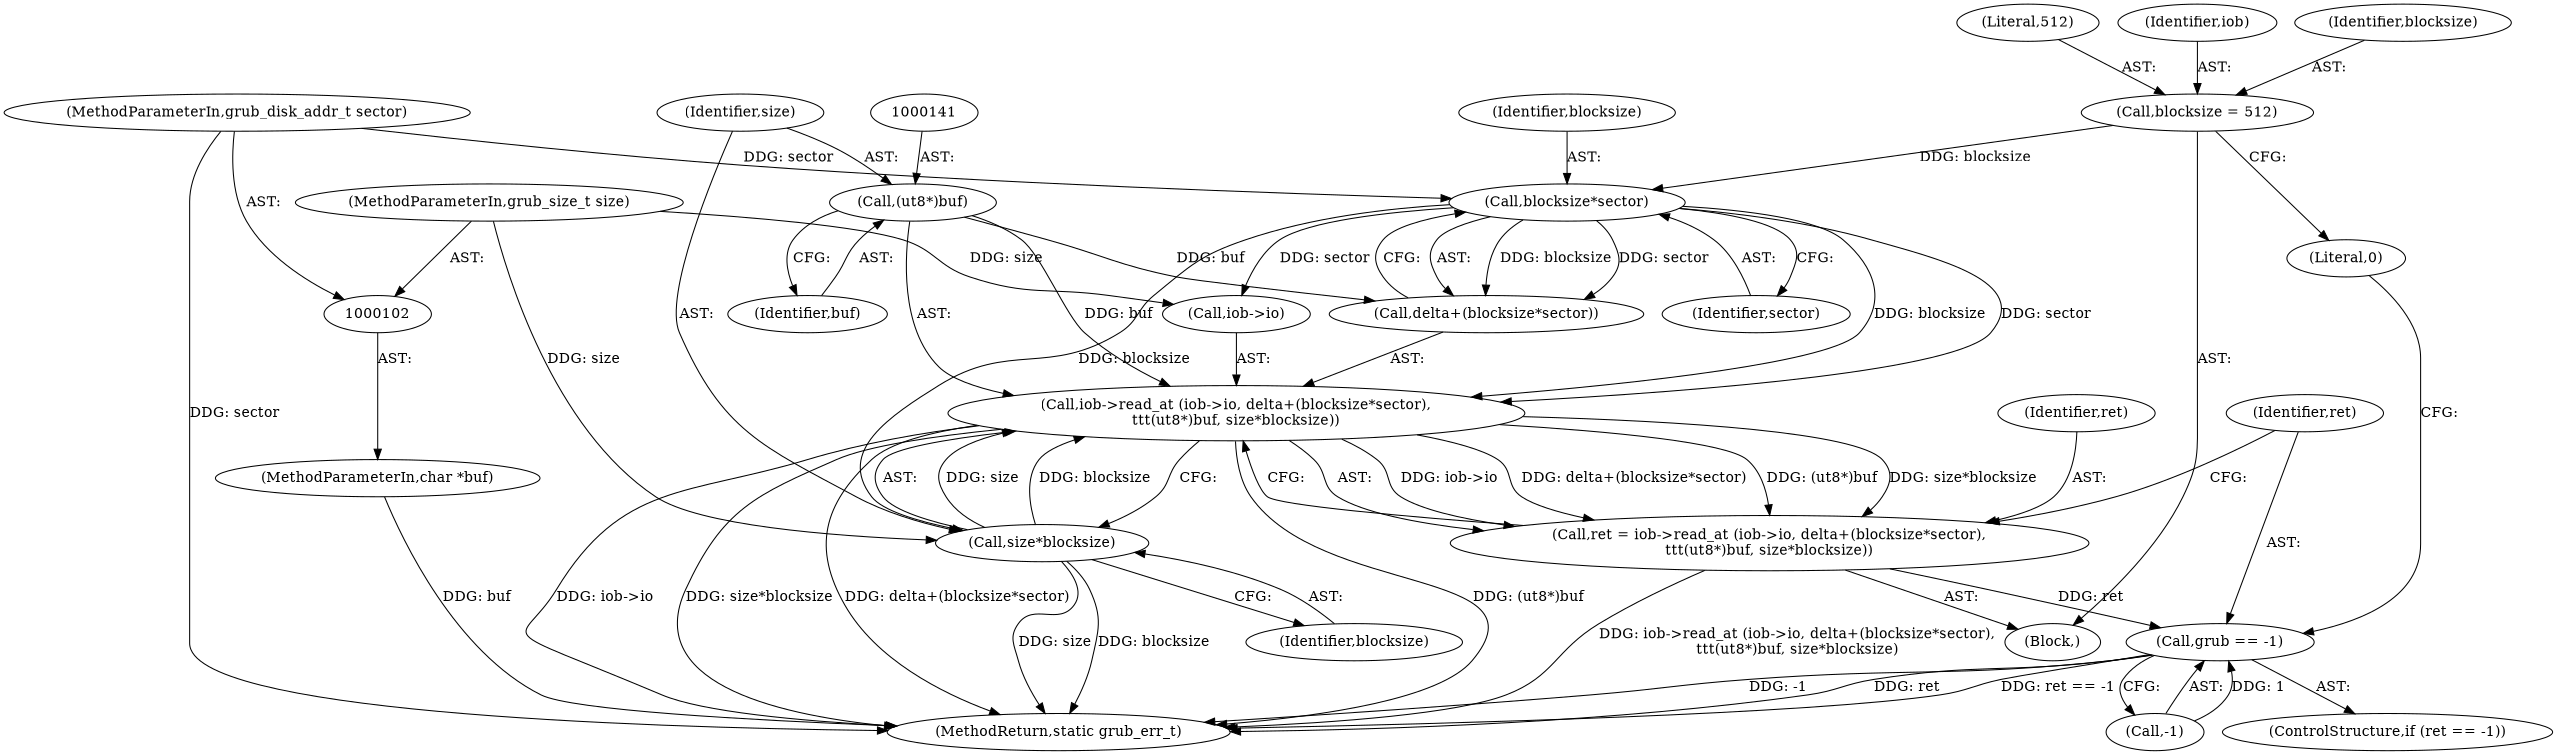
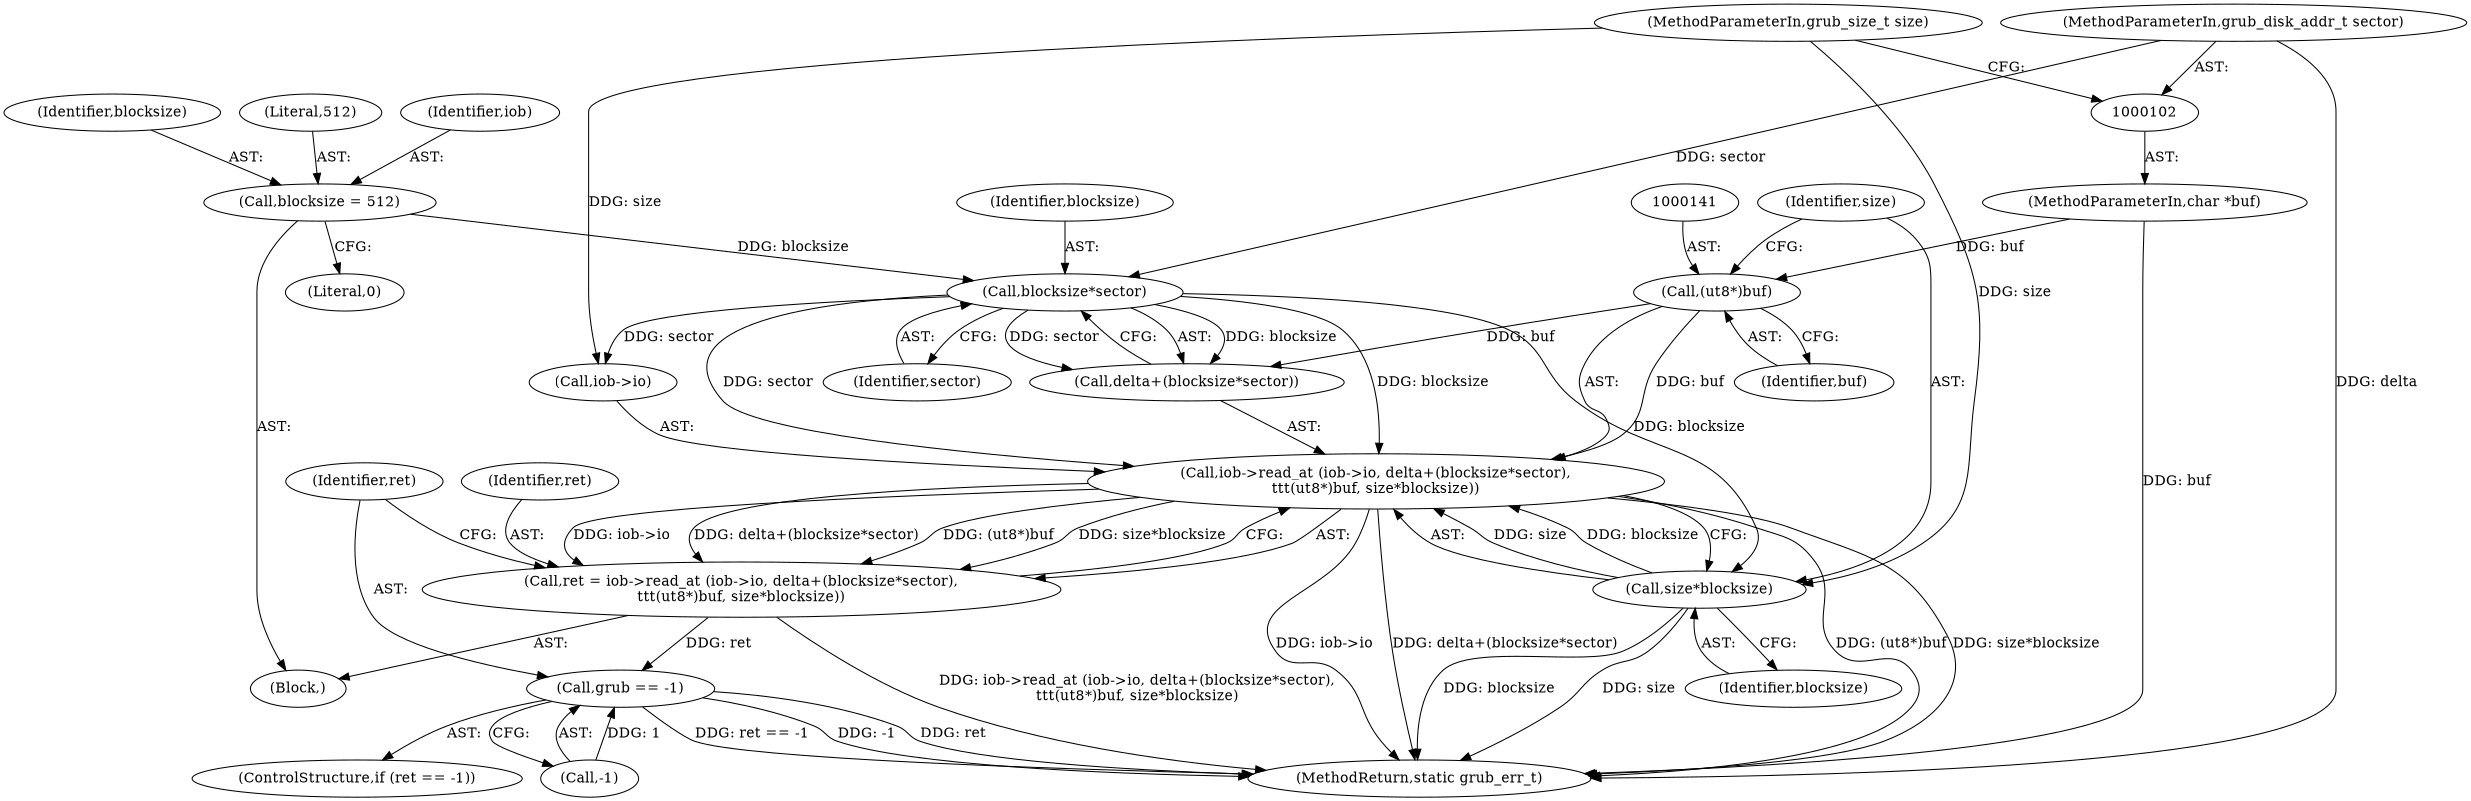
edge "(Identifier,size)" -> "(Call,(ut8*)buf)": label "AST: " -> "CFG: "
edge "(MethodParameterIn,char *buf)" -> "(Call,(ut8*)buf)": added, label "DDG: buf"
edge "(MethodParameterIn,grub_size_t size)" -> "1000102": label "AST: " -> "CFG: "
edge "(MethodParameterIn,grub_disk_addr_t sector)" -> "(MethodReturn,static grub_err_t)": label "DDG: sector" -> "DDG: delta"
edge "(Literal,0)" -> "(Call,grub == -1)": removed, label "CFG:"
